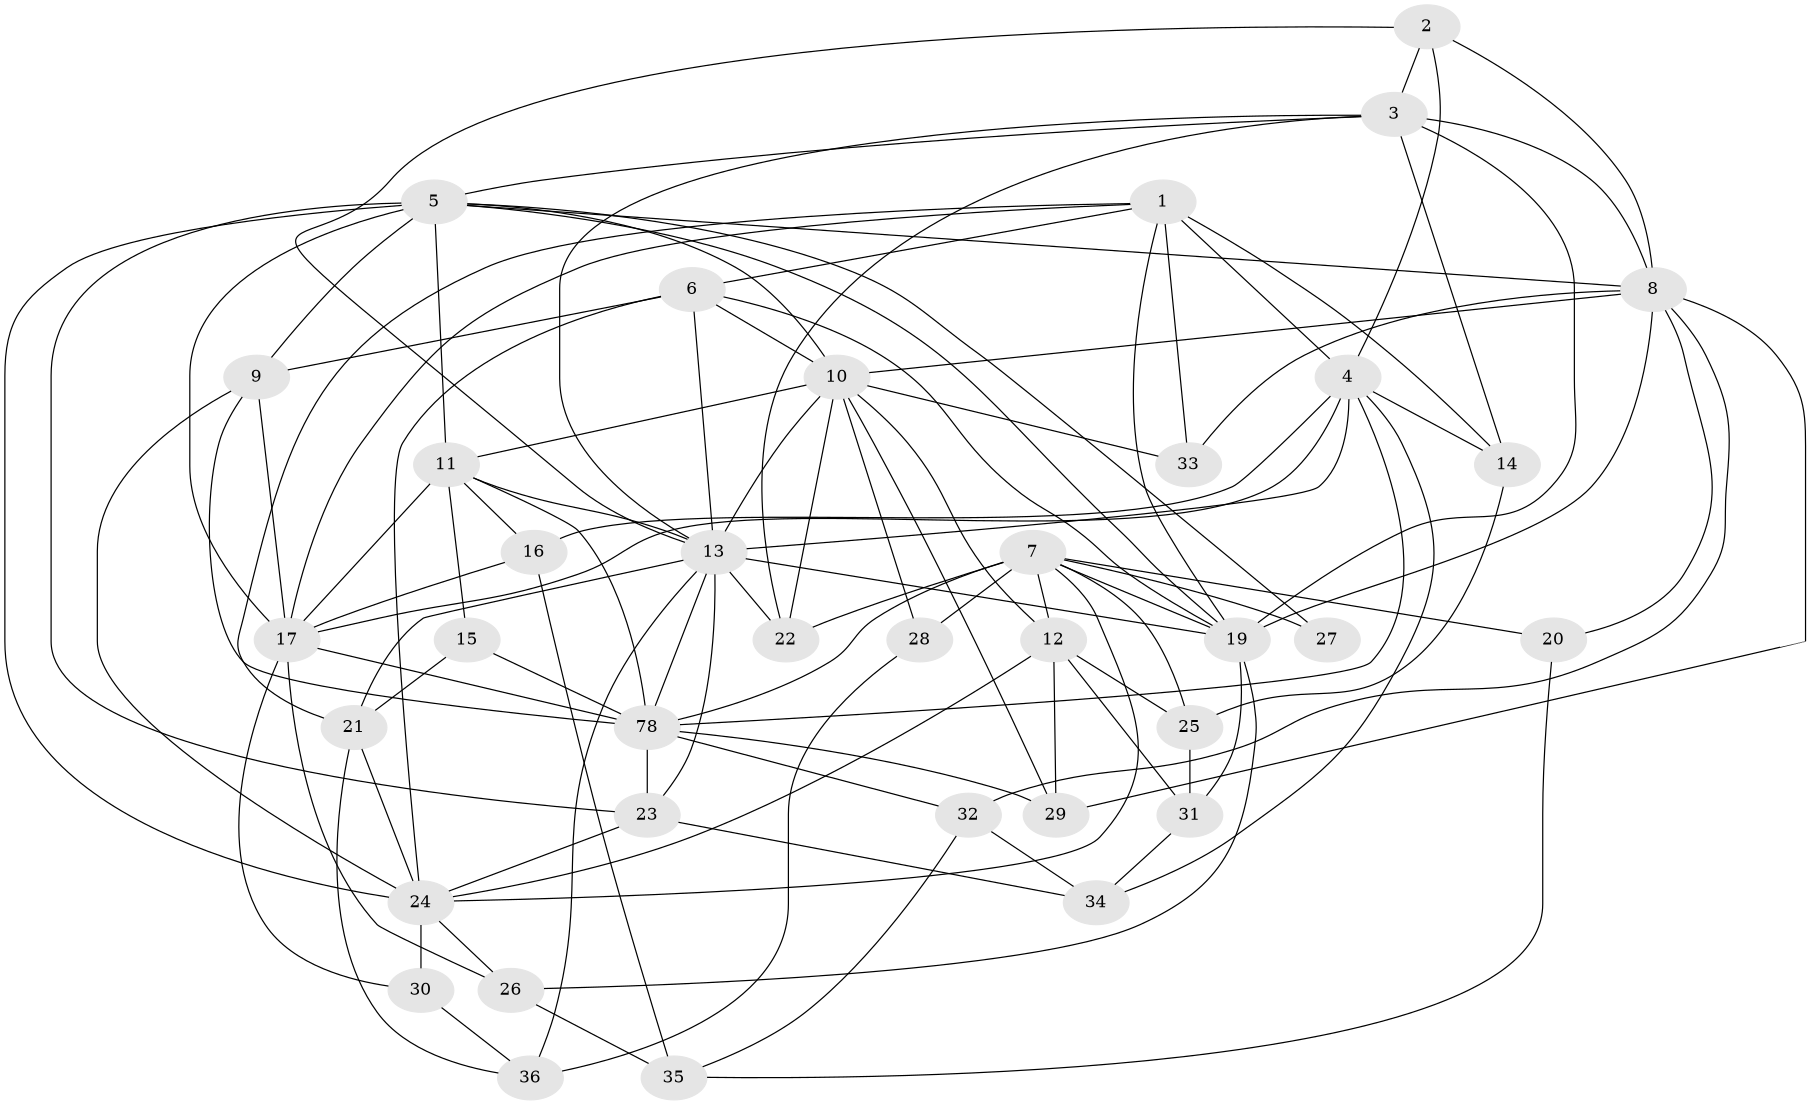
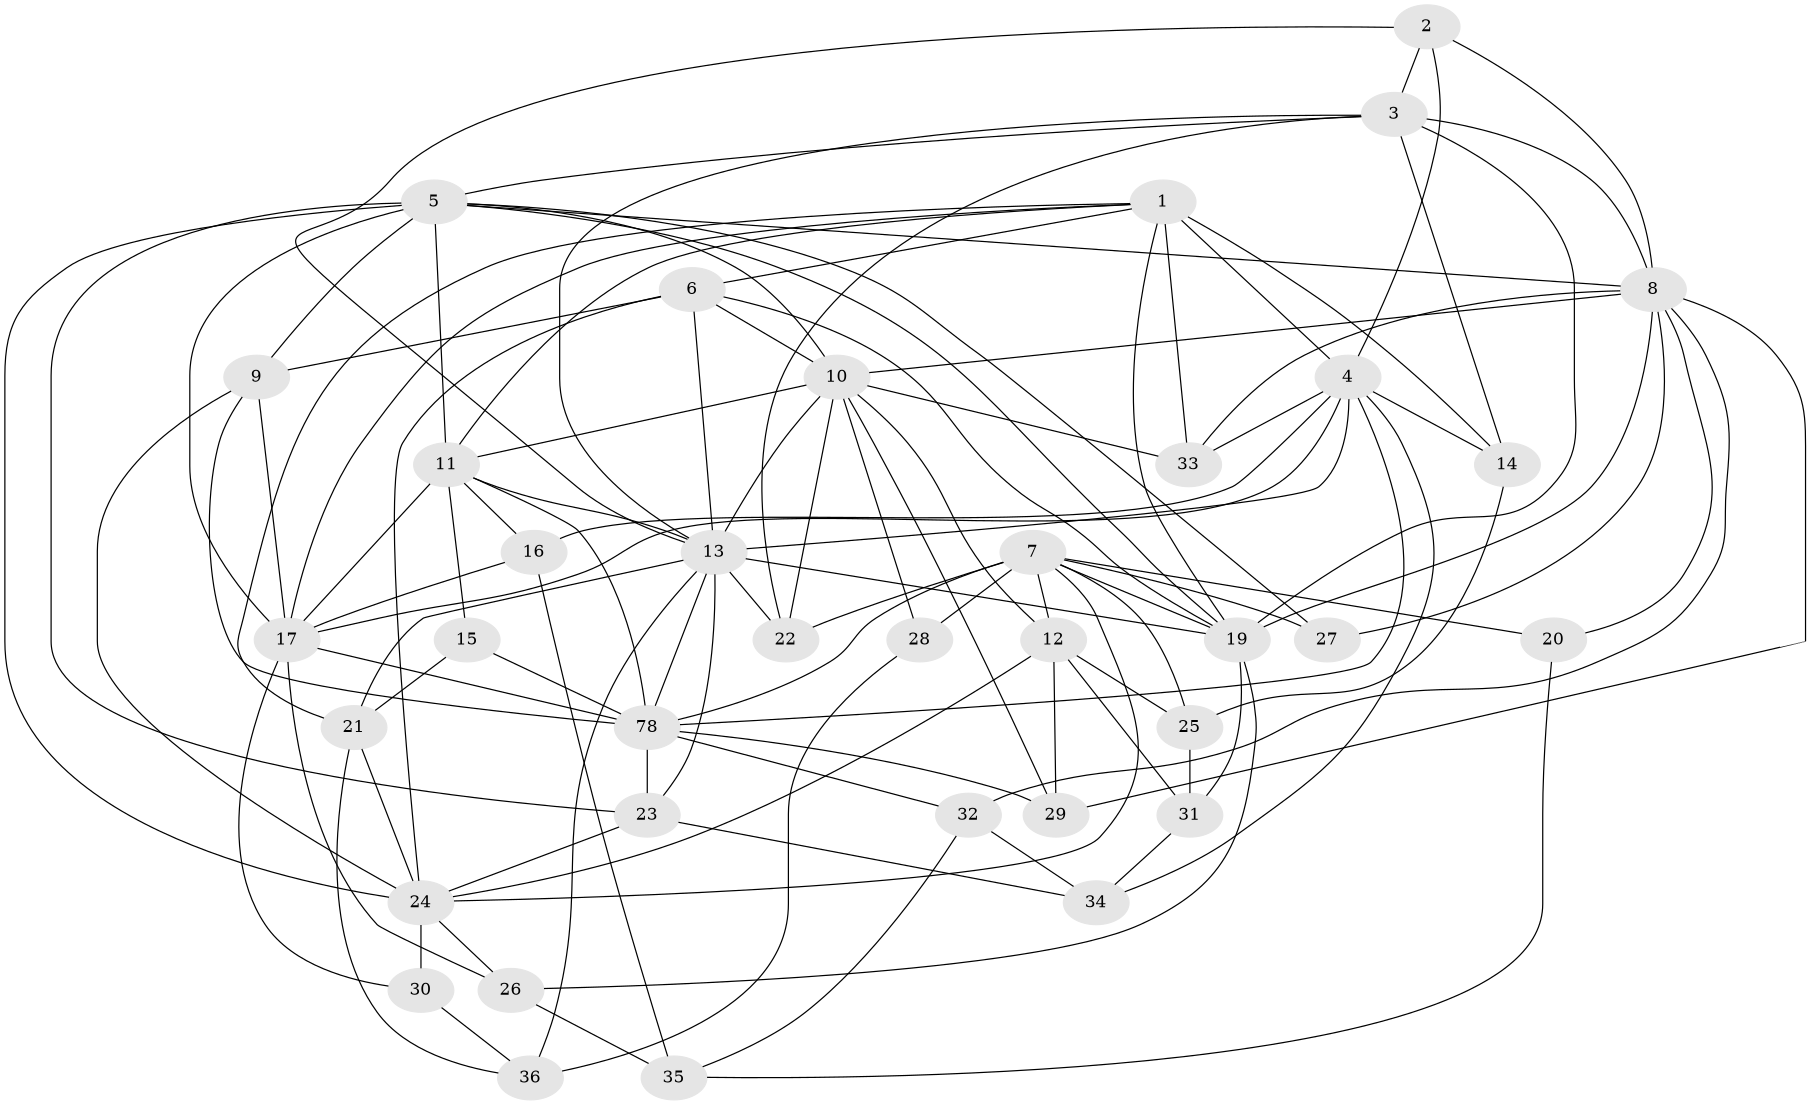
edge "1" -- "11": added
edge "4" -- "33": added
edge "8" -- "27": added
